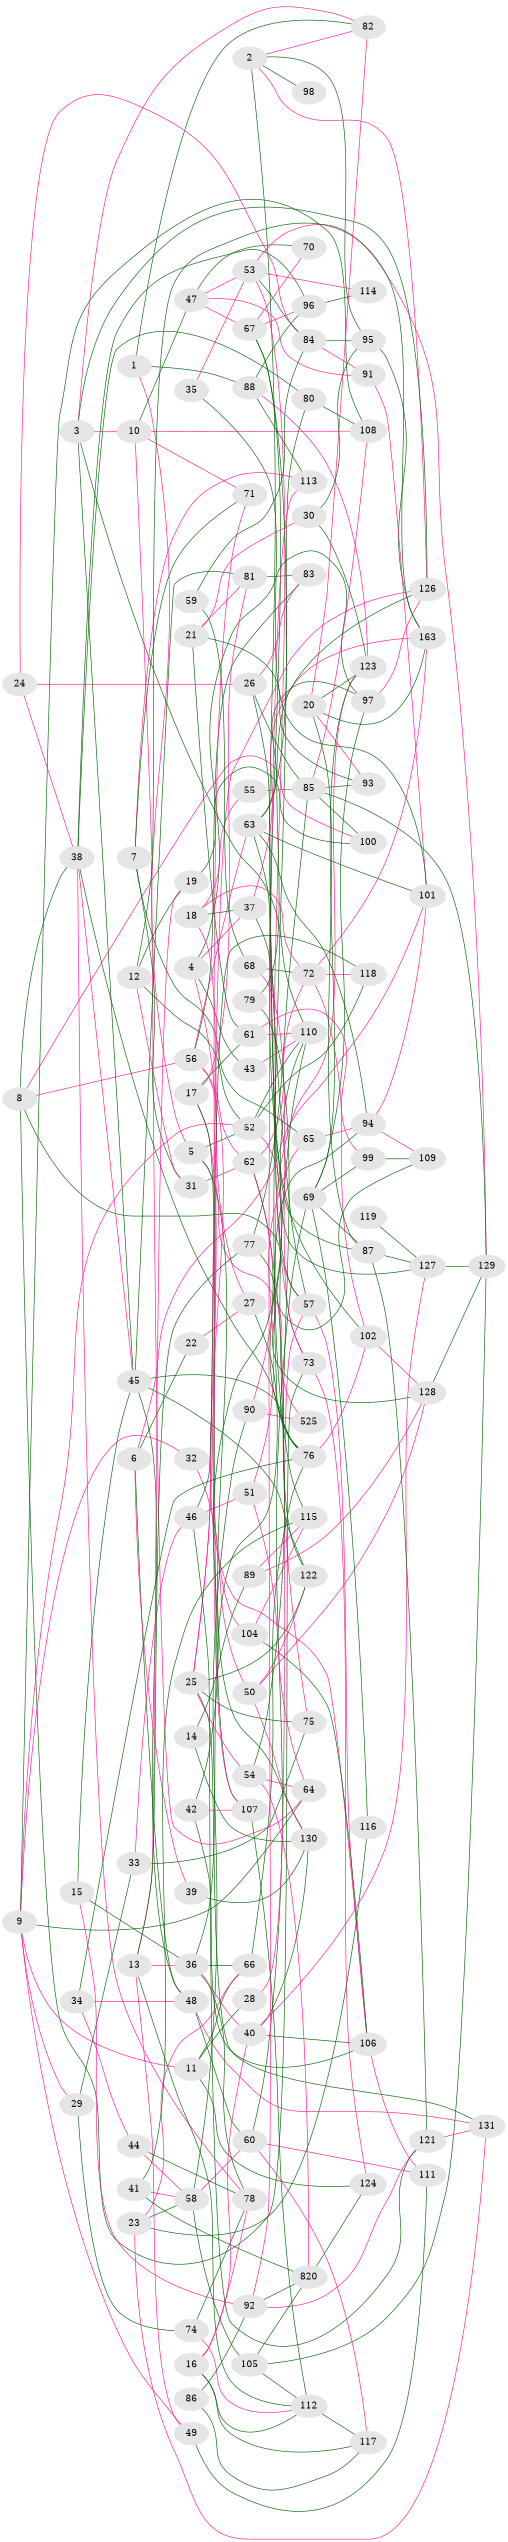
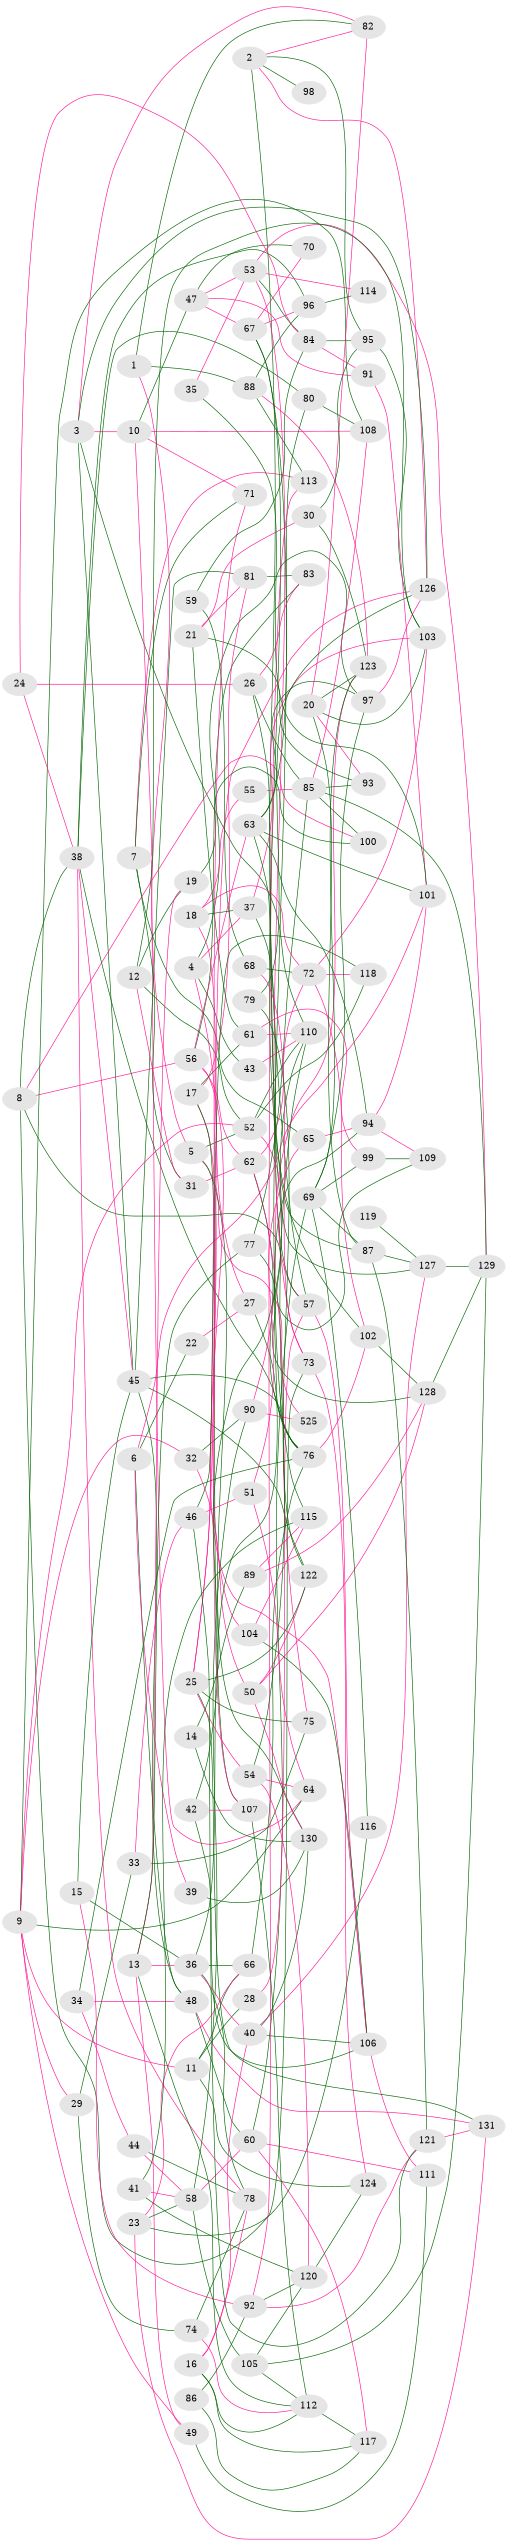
node "163": label "163" -> "103"
edge "102" -- "128": color deeppink -> darkgreen
edge "90" -- "32": added
node "820": label "820" -> "120"
